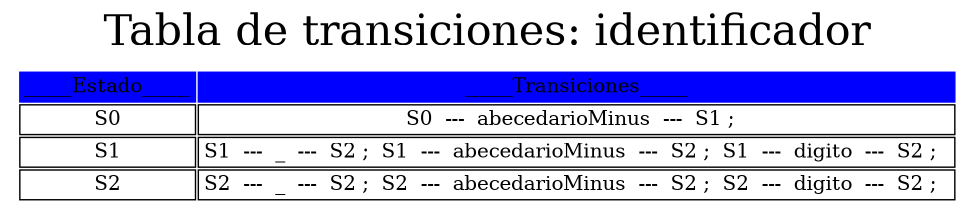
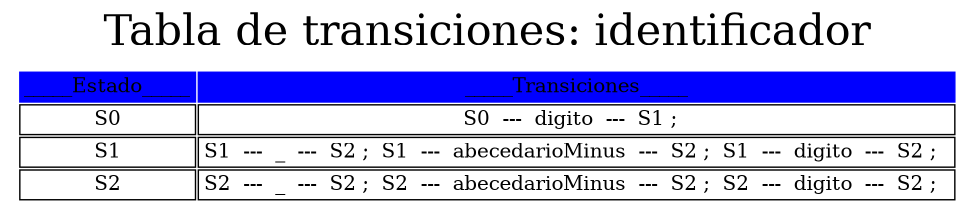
node "_____Estado_____": text "S0  ---  abecedarioMinus  ---  S1 ;" -> "S0  ---  digito  ---  S1 ;"
